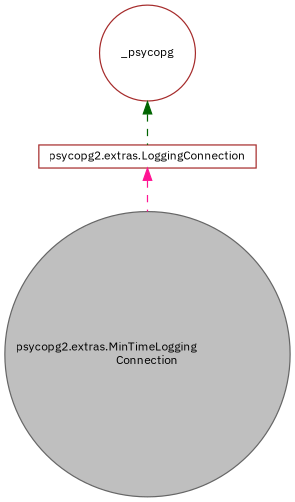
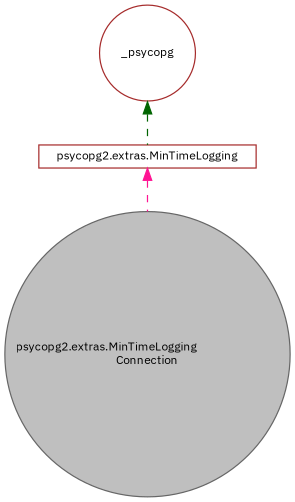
node "psycopg2.extras.LoggingConnection": label "psycopg2.extras.LoggingConnection" -> "psycopg2.extras.MinTimeLogging"
